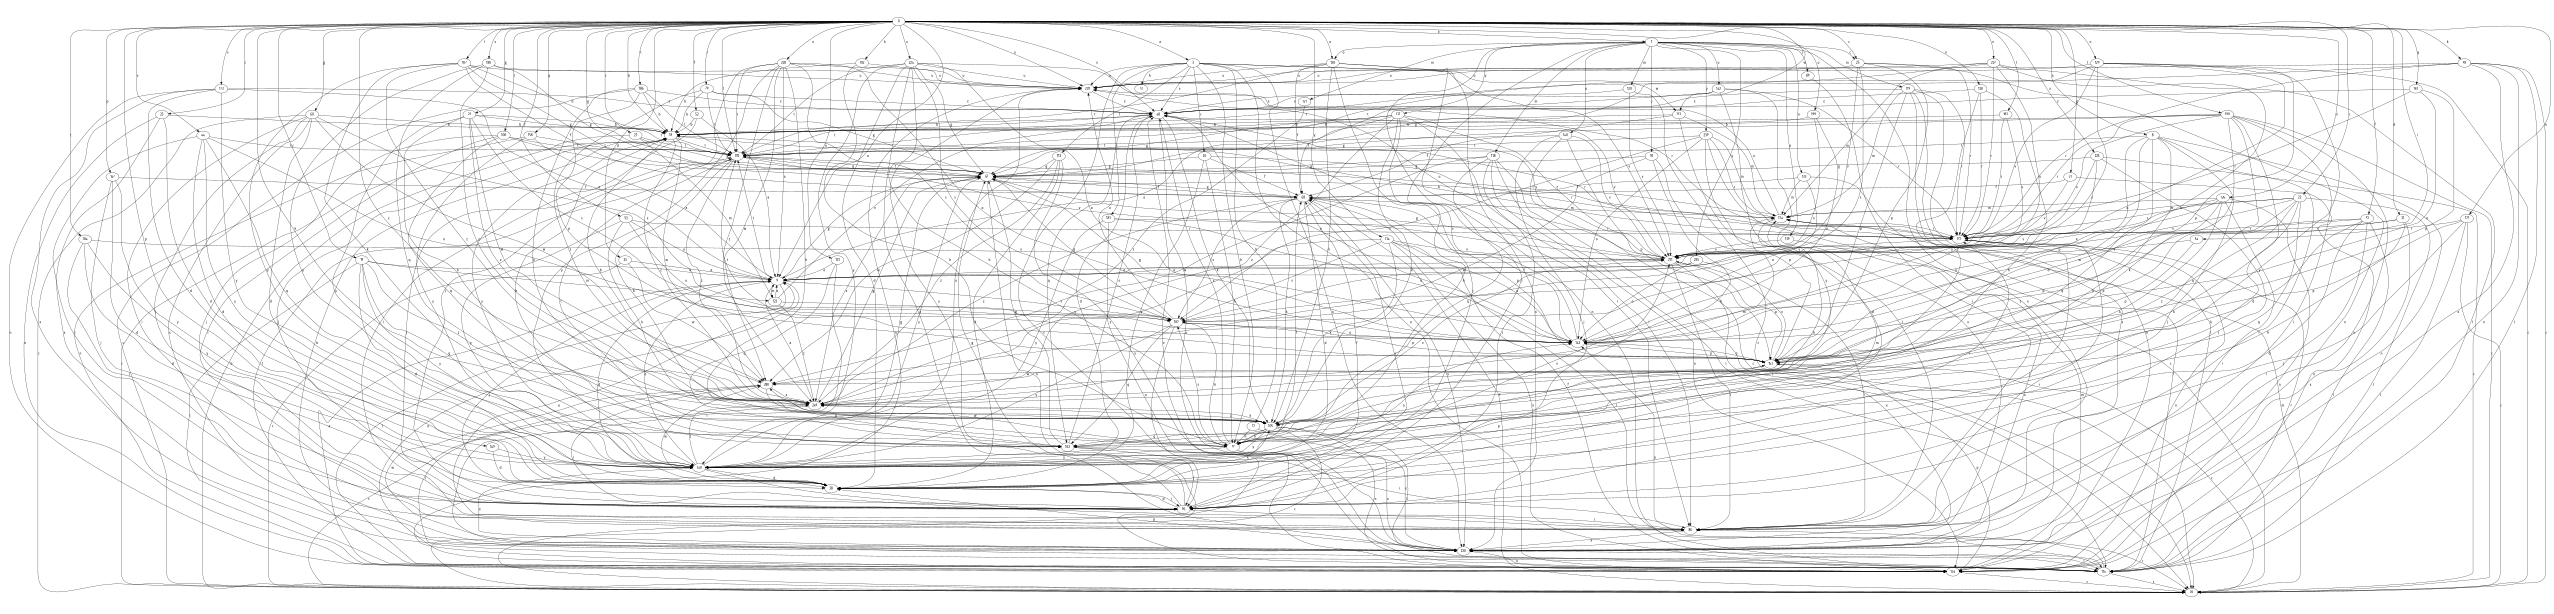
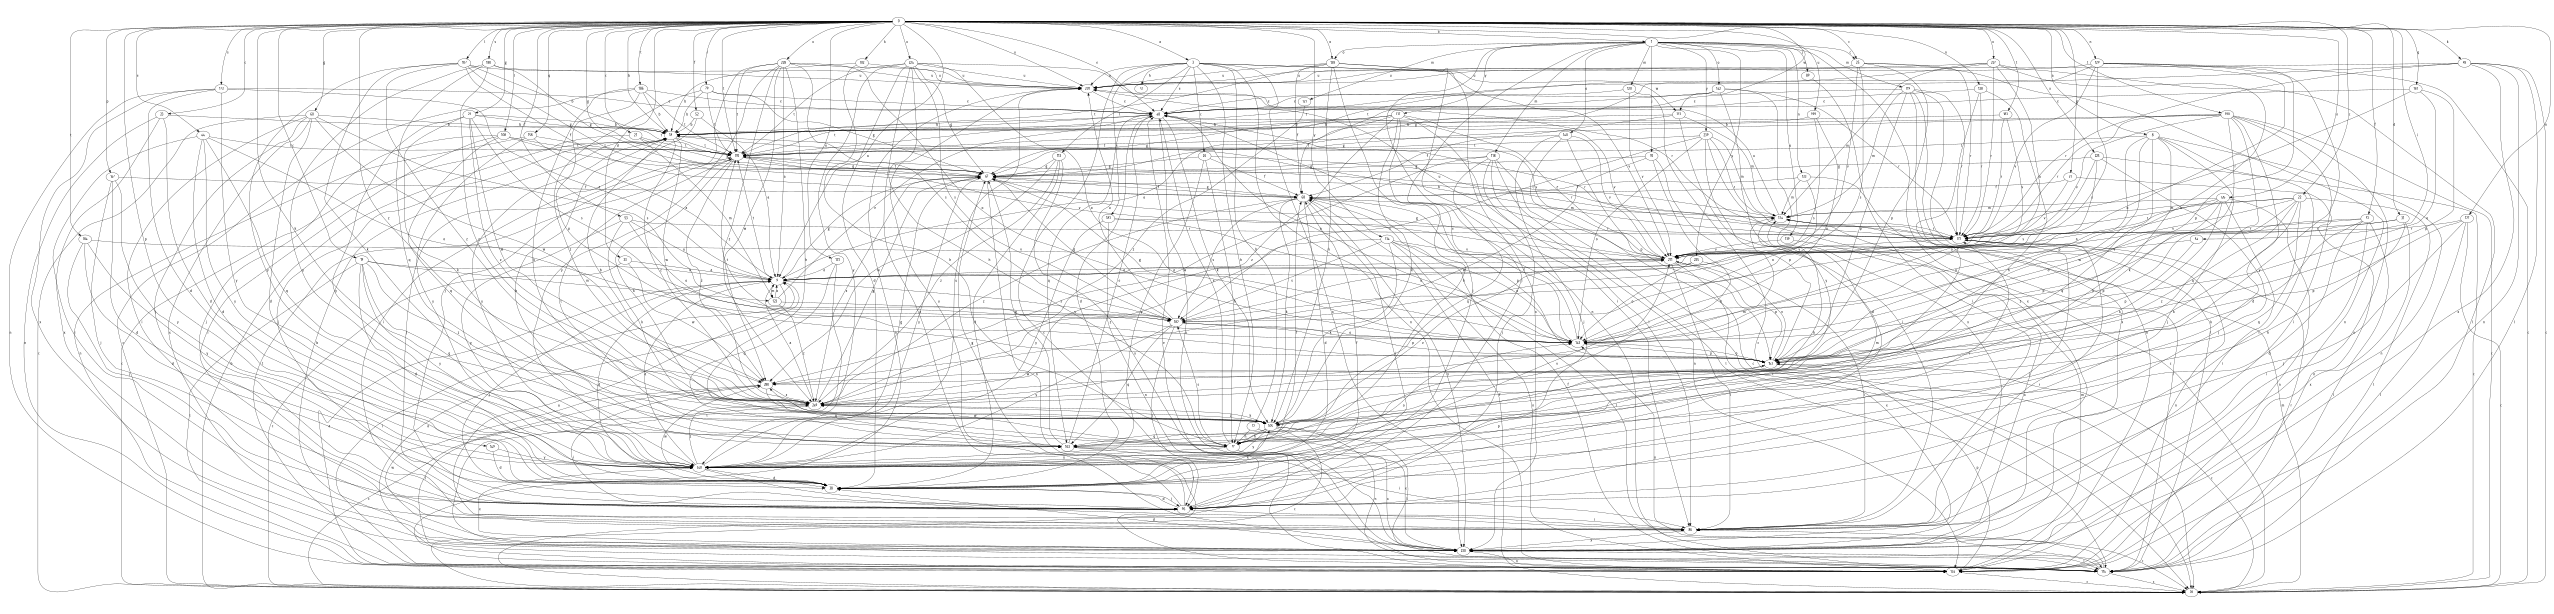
edge "182" -> "77": removed, label "h"
